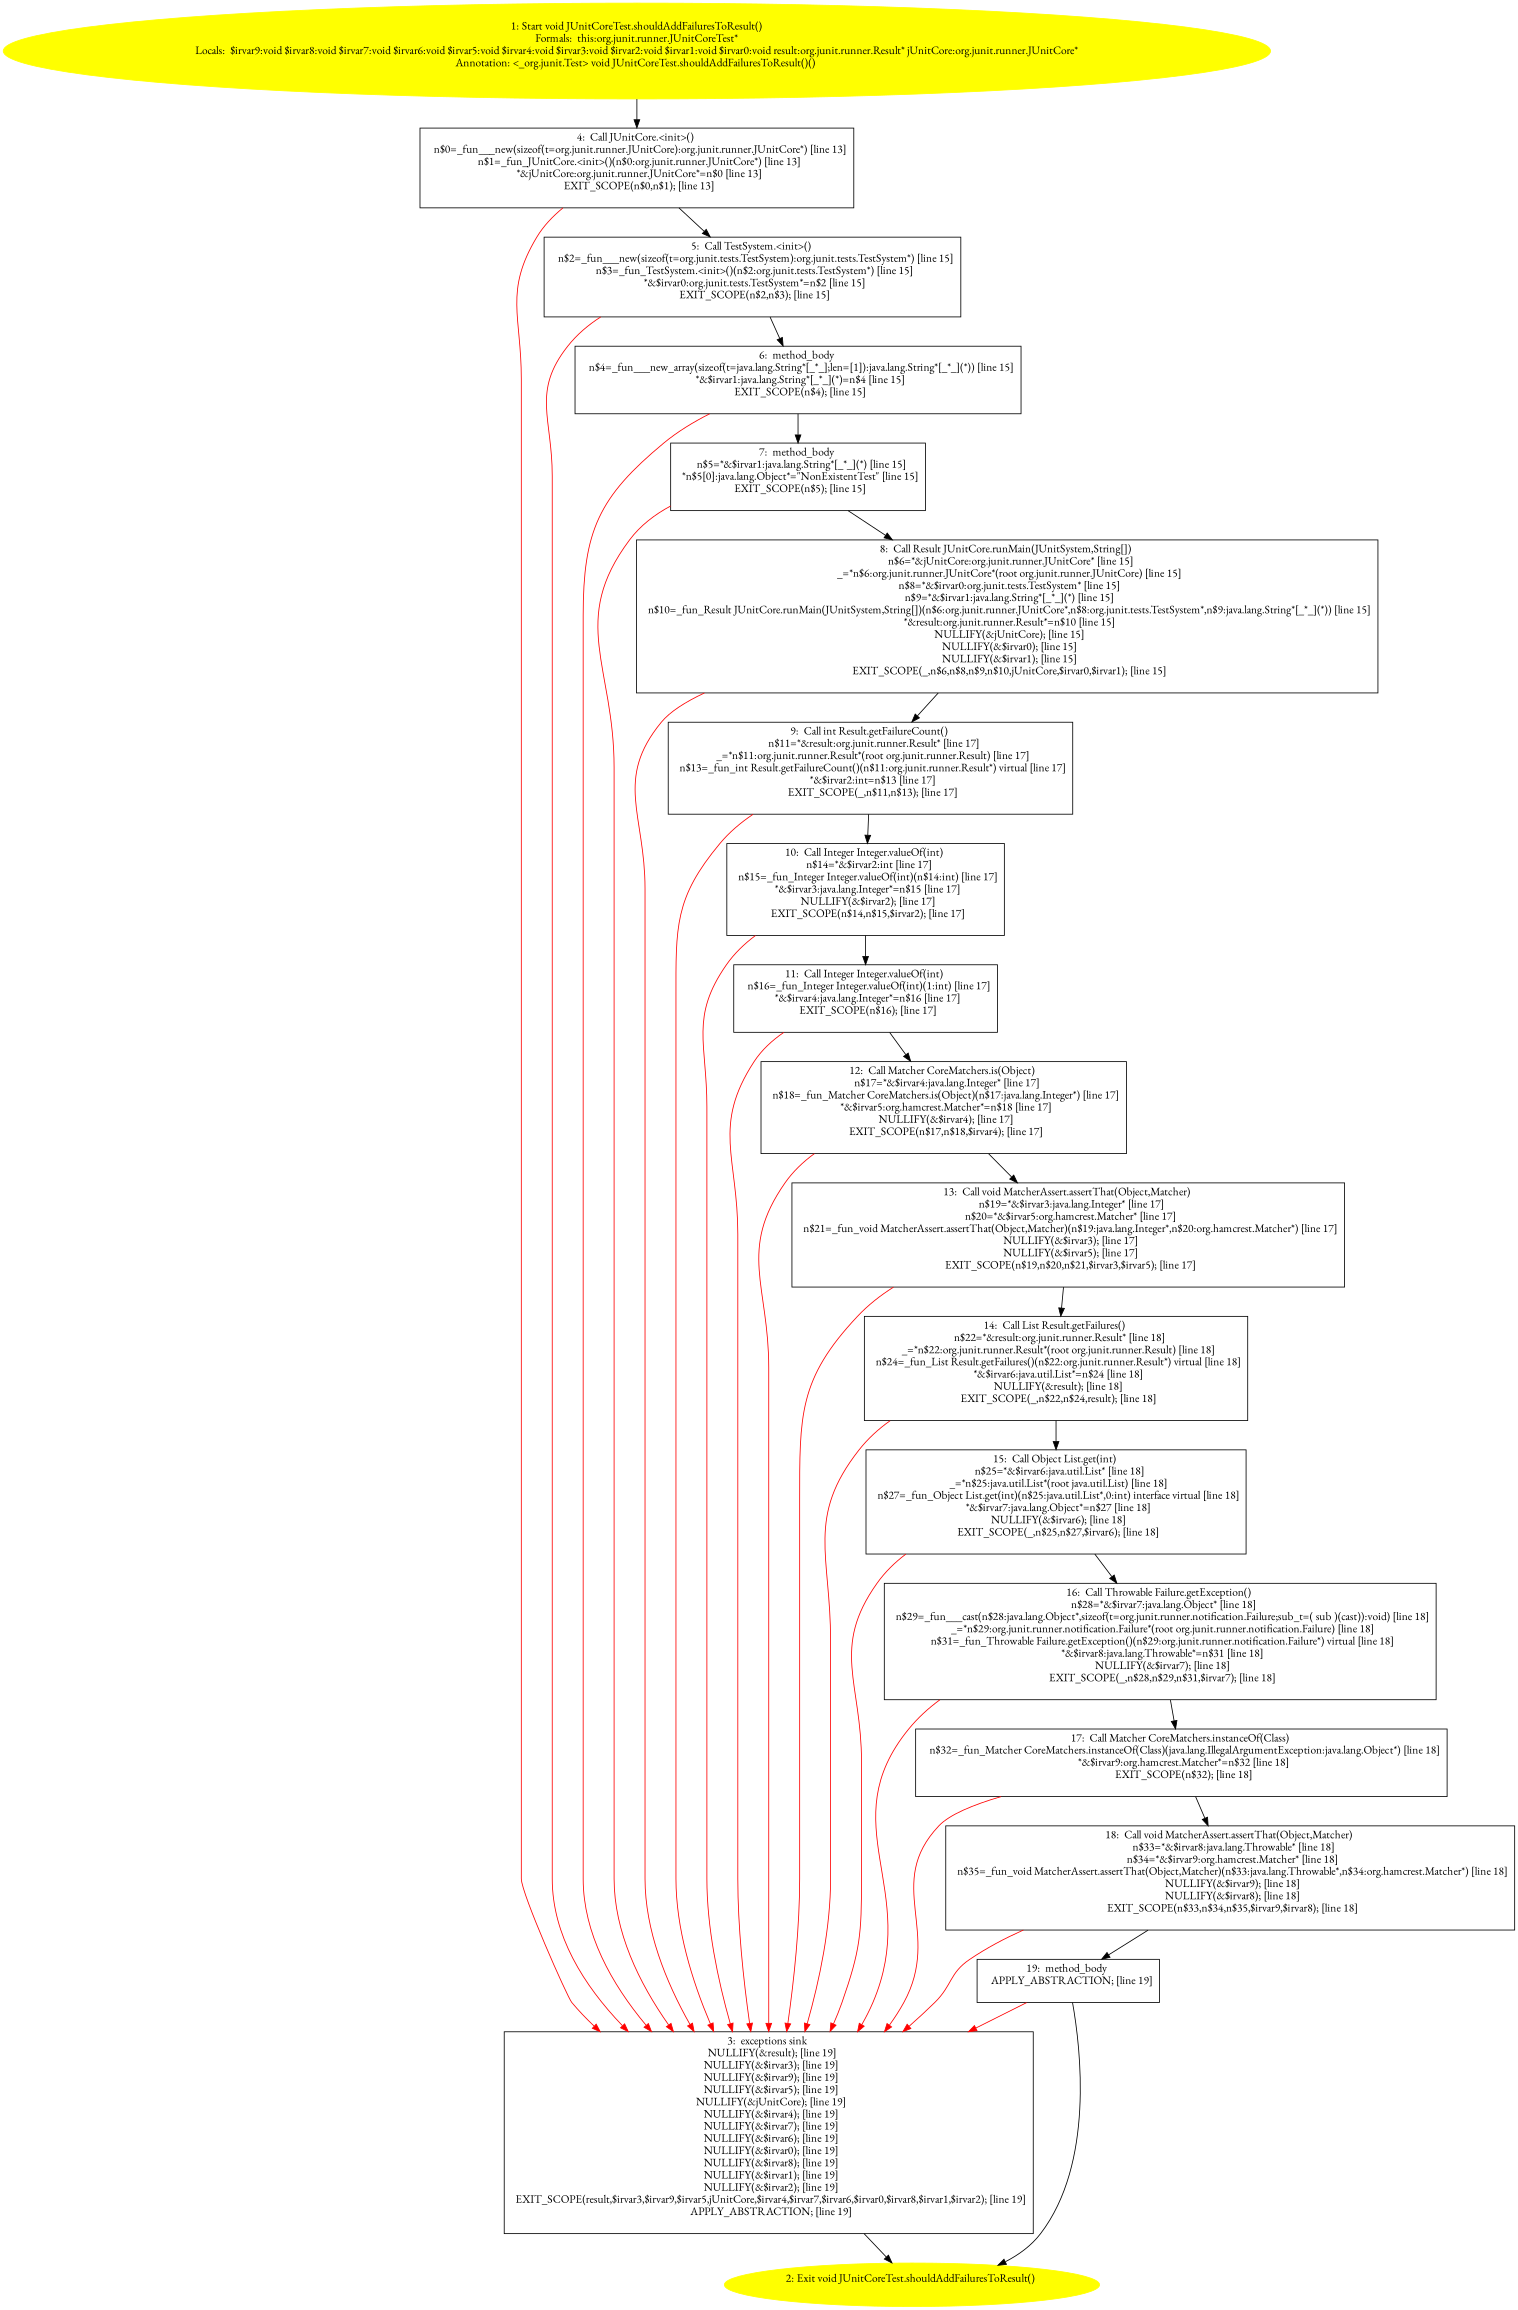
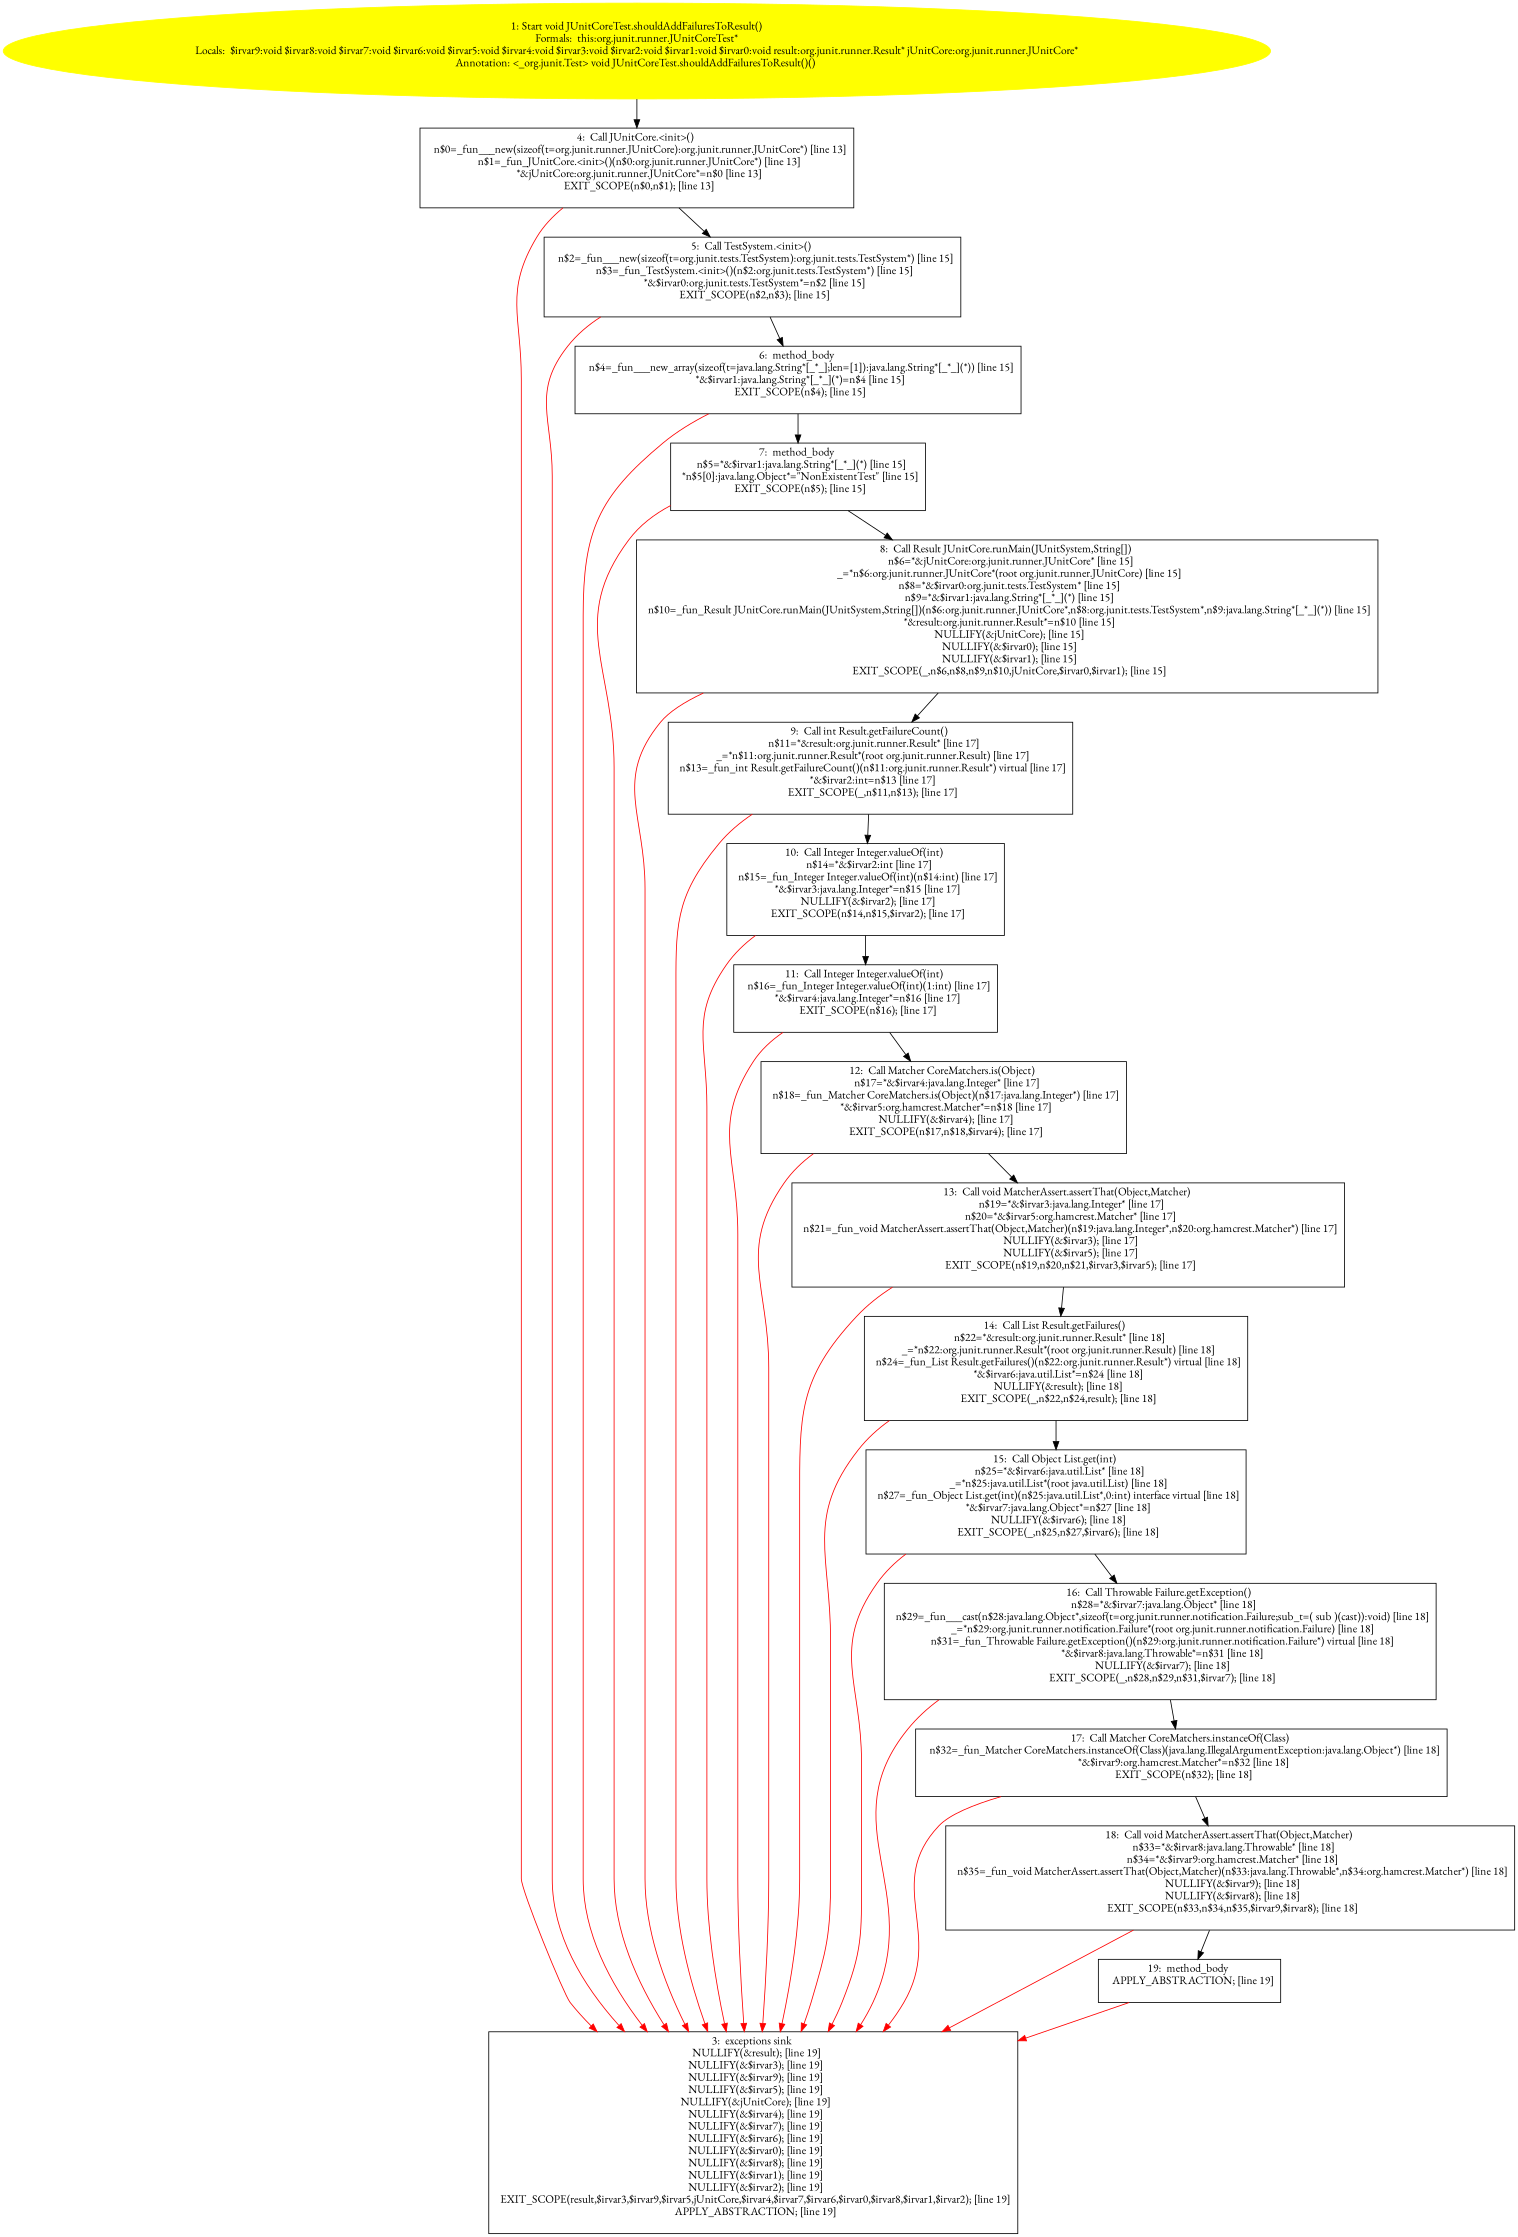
node "2: Exit void JUnitCoreTest.shouldAddFailuresToResult()": removed
